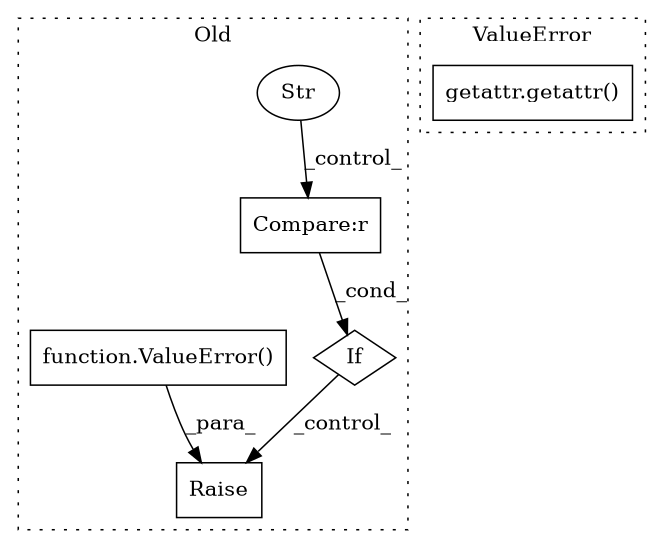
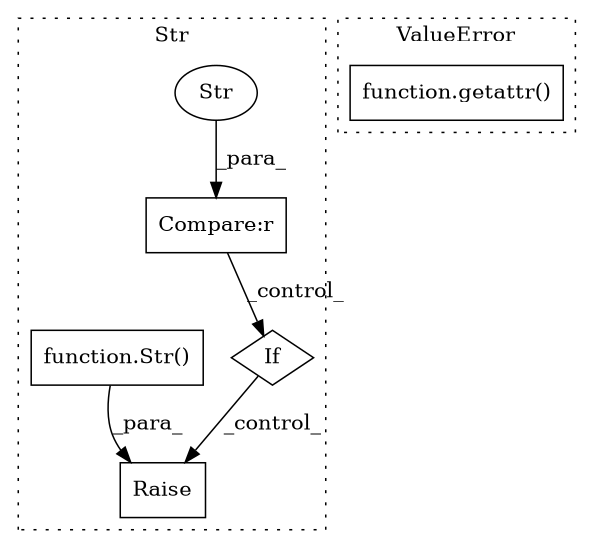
cluster "Old": label "Old" -> "Str"
node "getattr.getattr()": label "getattr.getattr()" -> "function.getattr()"
edge "Str" -> "Compare:r": label "_control_" -> "_para_"
edge "Compare:r" -> "If": label "_cond_" -> "_control_"
node "function.ValueError()": label "function.ValueError()" -> "function.Str()"
